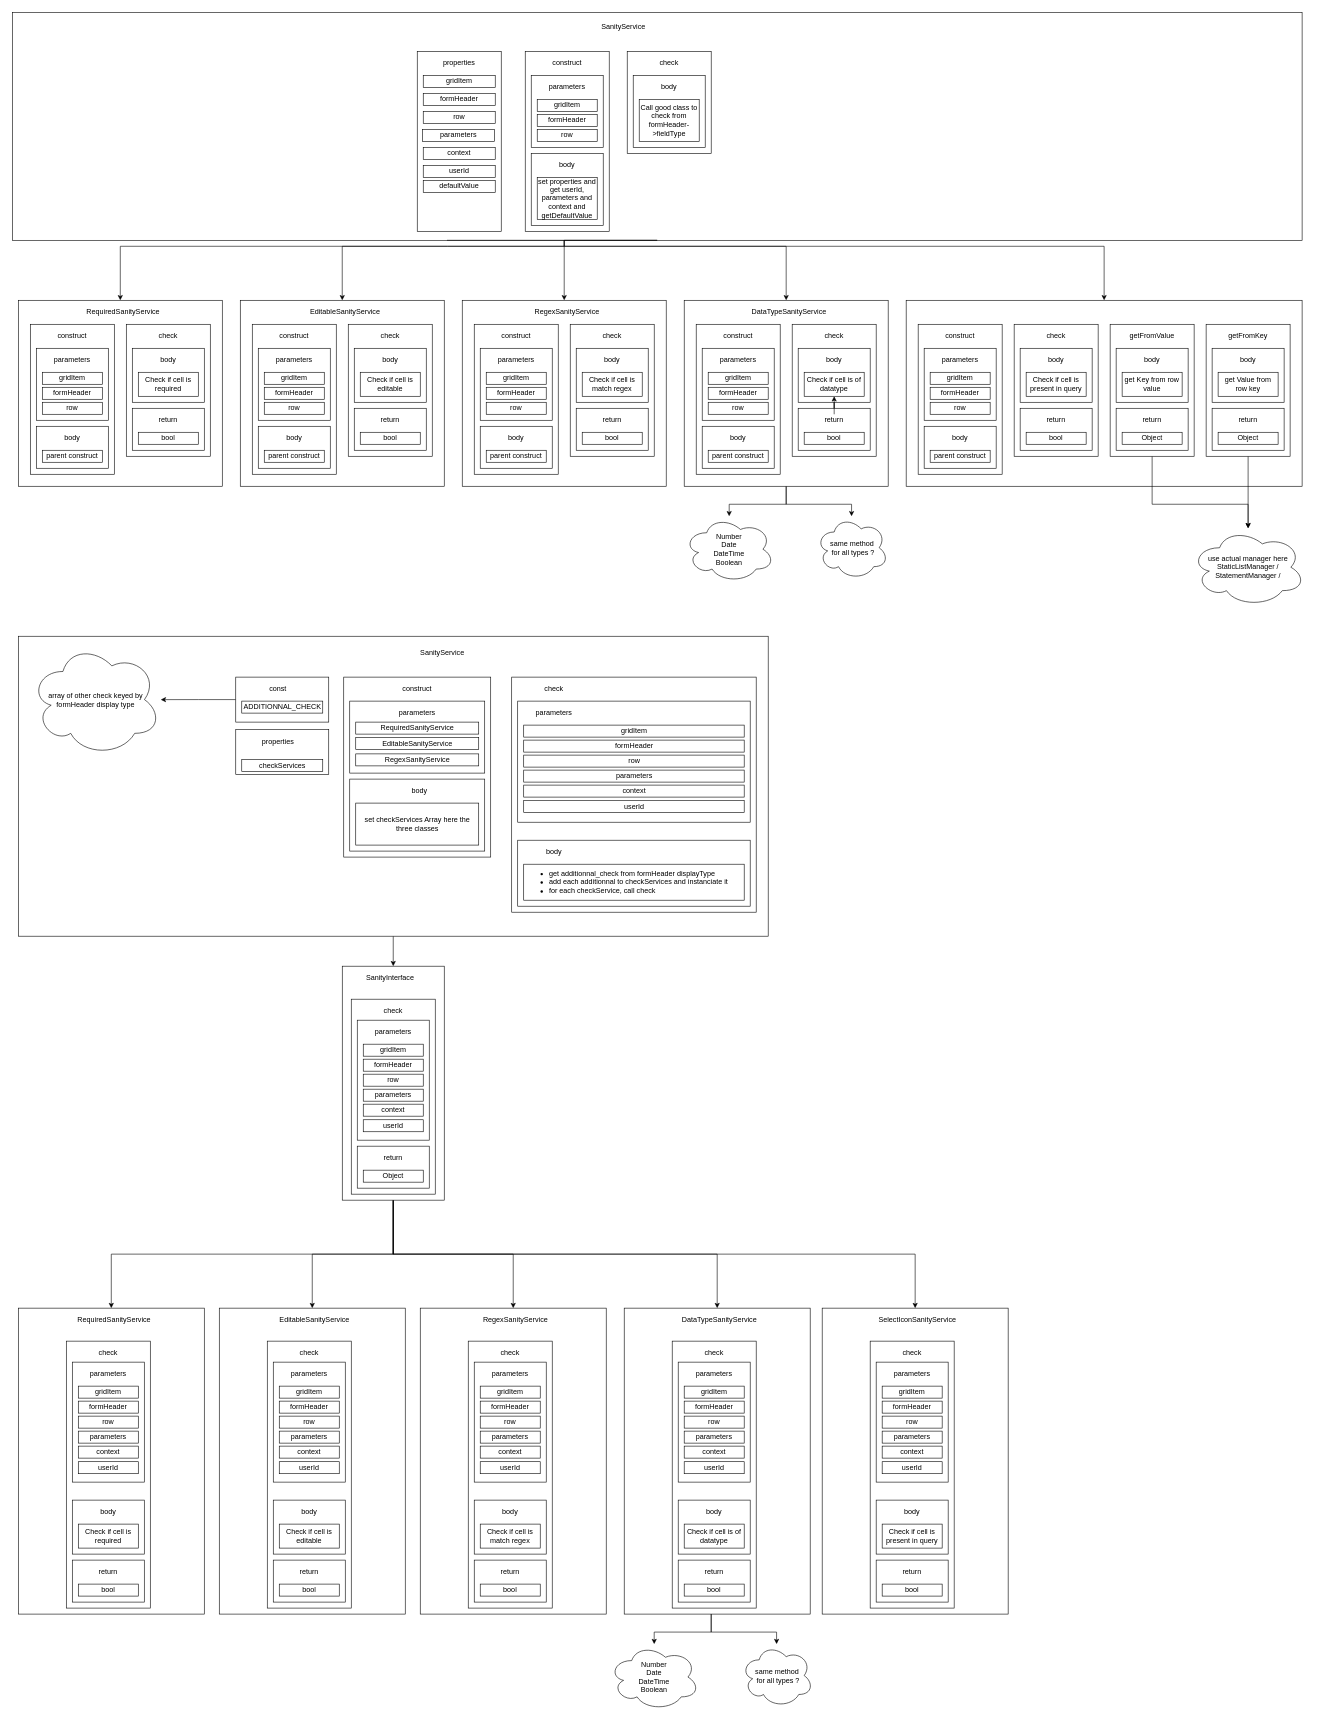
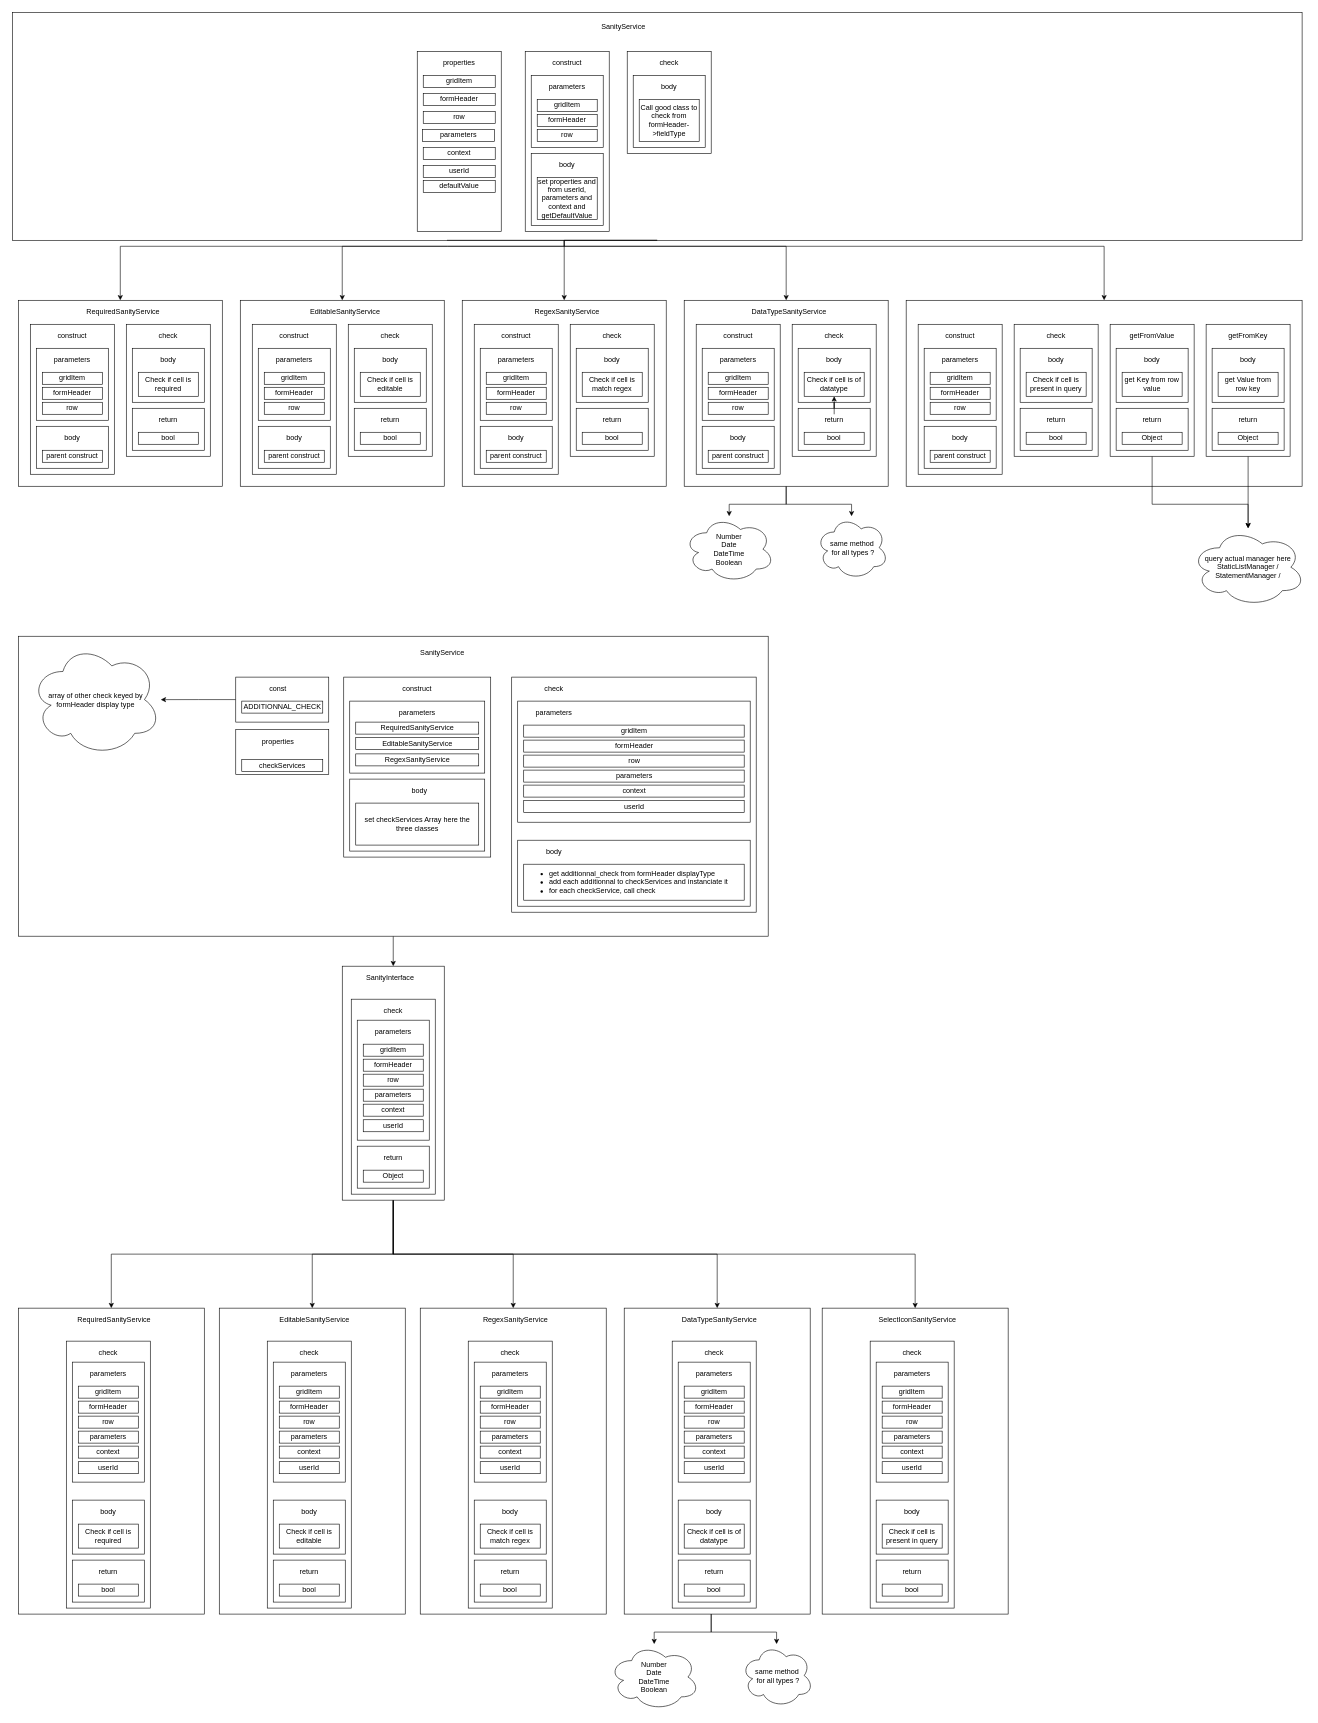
node "set properties and get userId, parameters and context and getDefaultValue": label "set properties and get userId, parameters and context and getDefaultValue" -> "set properties and from userId, parameters and context and getDefaultValue"
node "use actual manager here StaticListManager / StatementManager /": label "use actual manager here StaticListManager / StatementManager /" -> "query actual manager here StaticListManager / StatementManager /"
